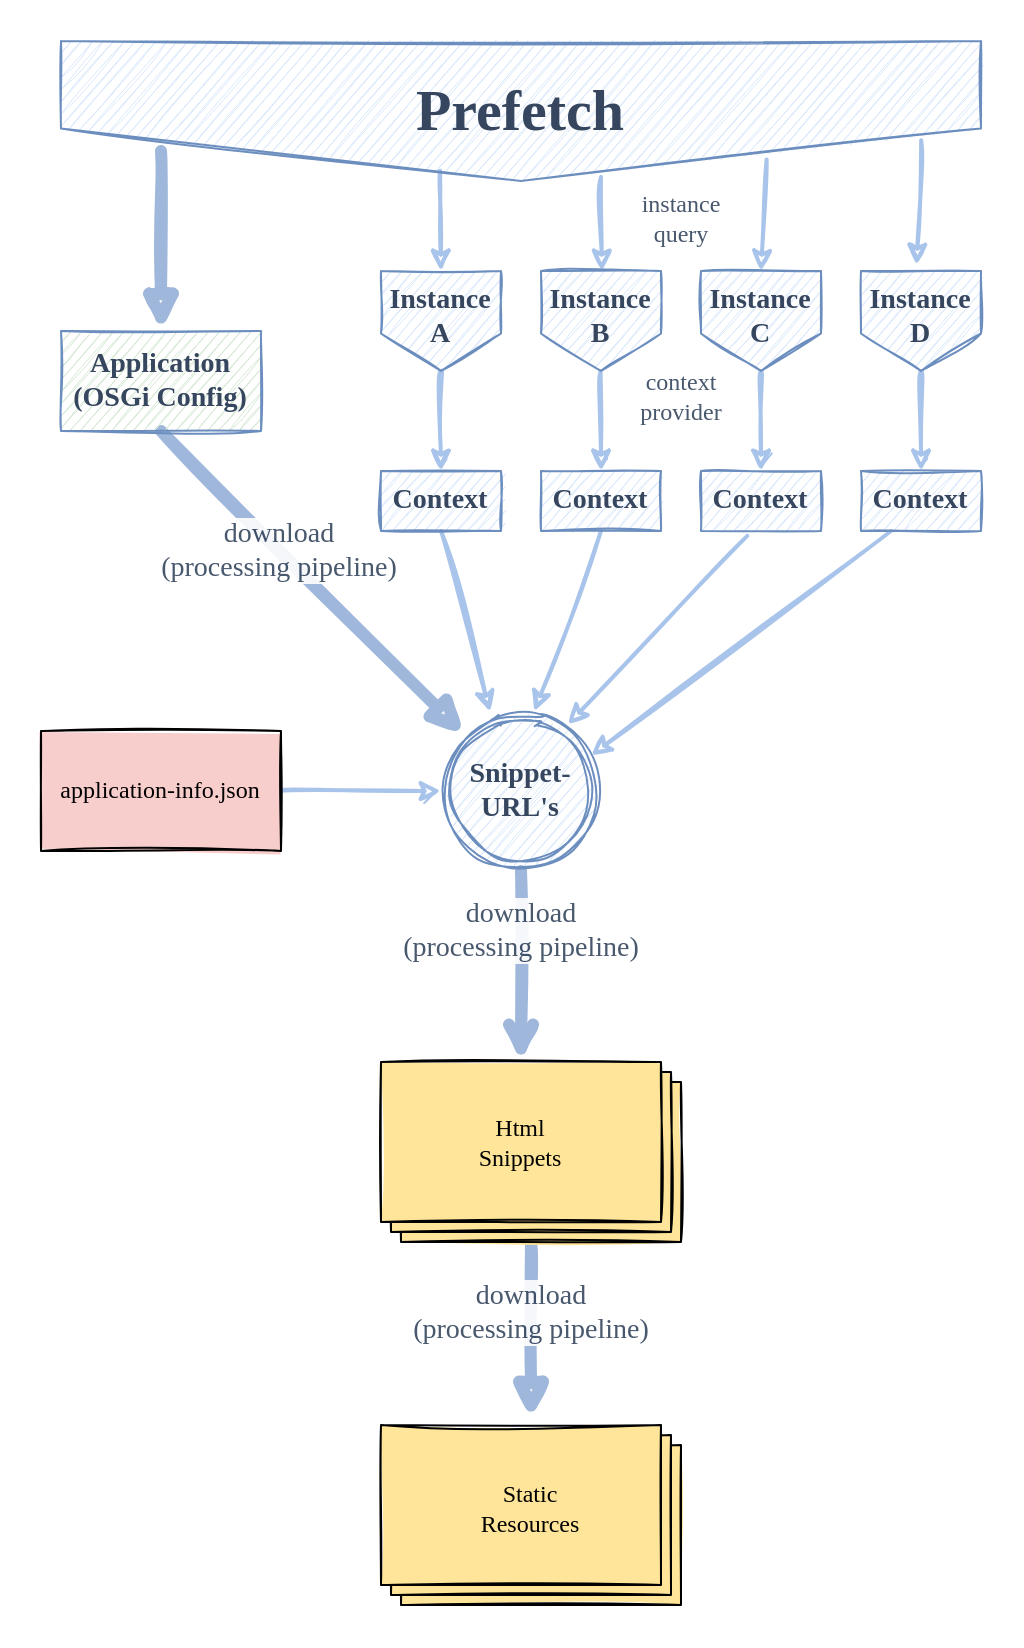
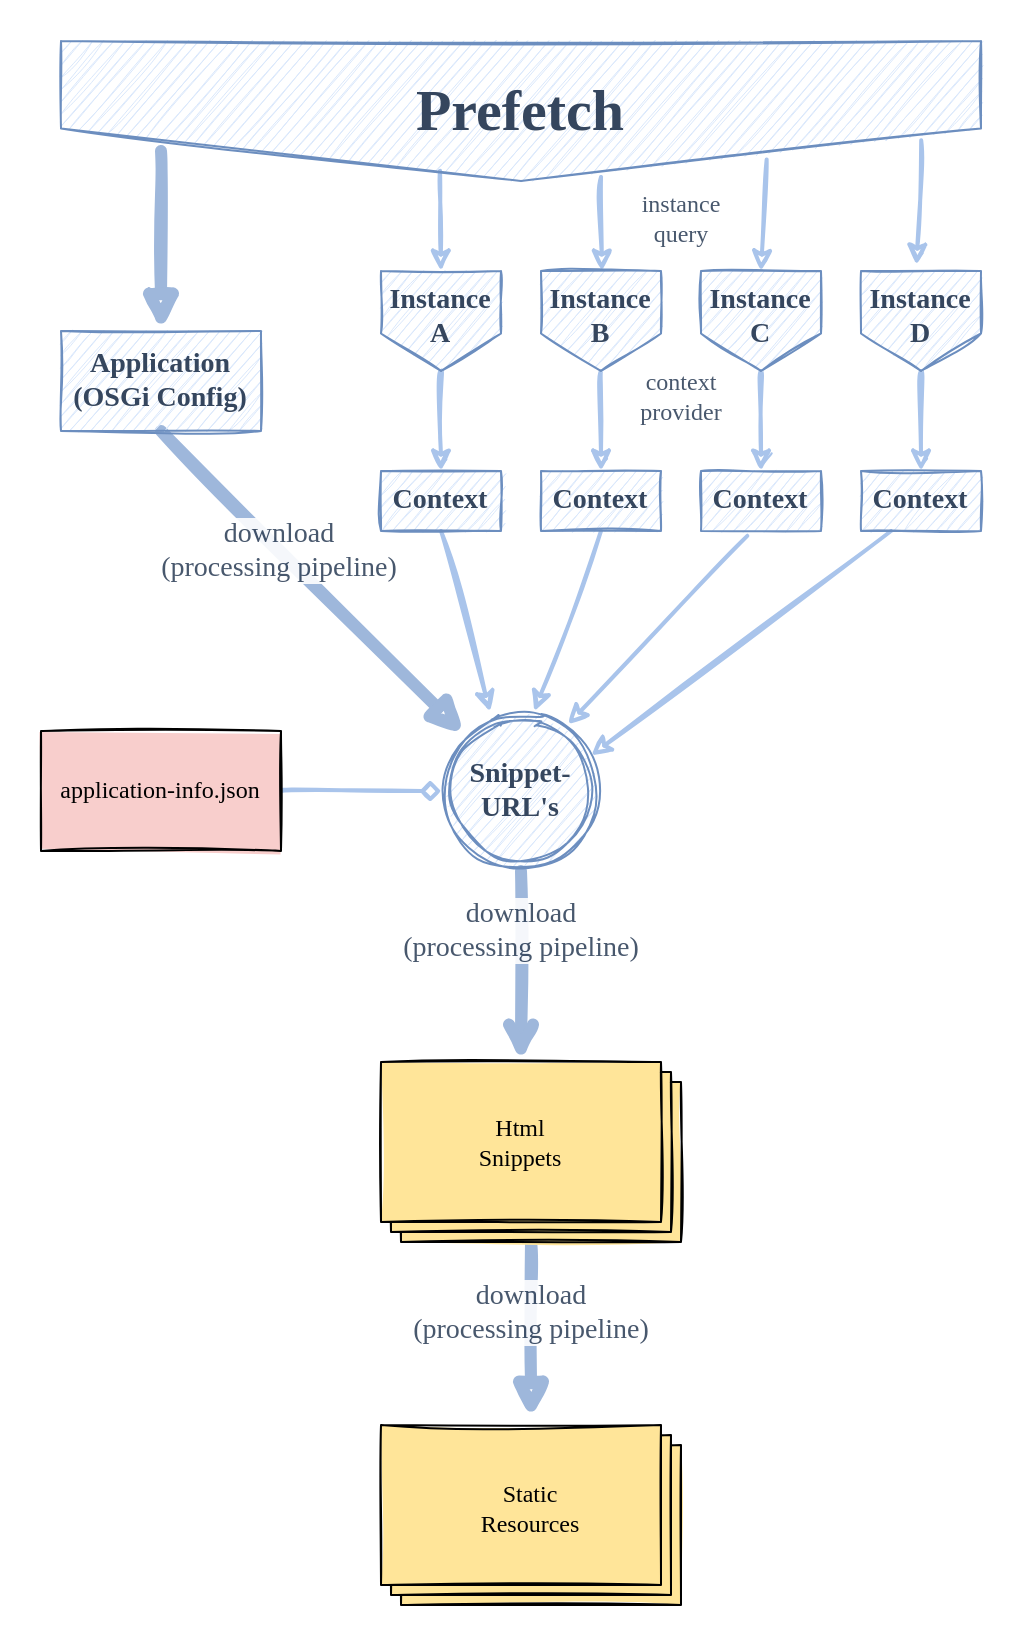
node "Application (OSGi Config)": fillcolor #d5e8d4 -> #dae8fc
edge "application-info.json" -> "Snippet-URL's": arrowhead classic -> diamond
